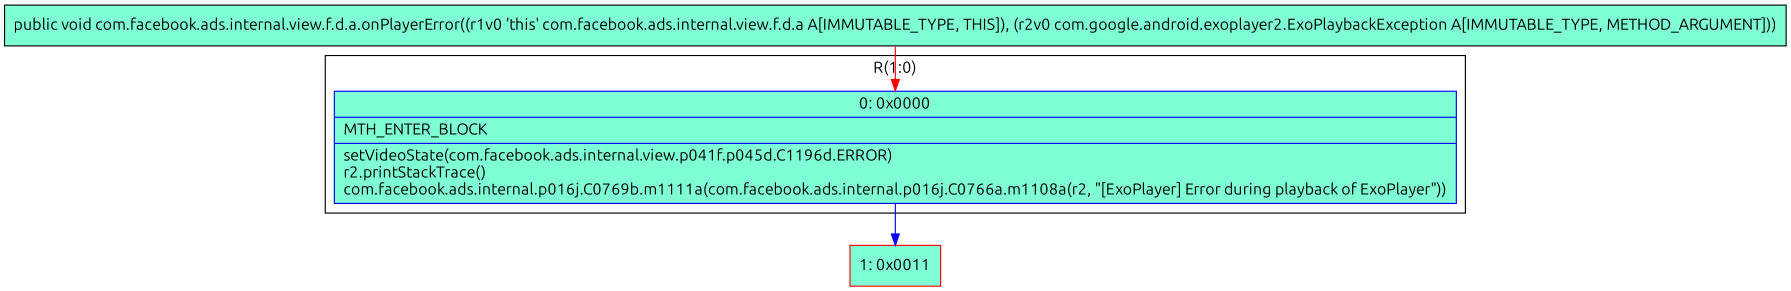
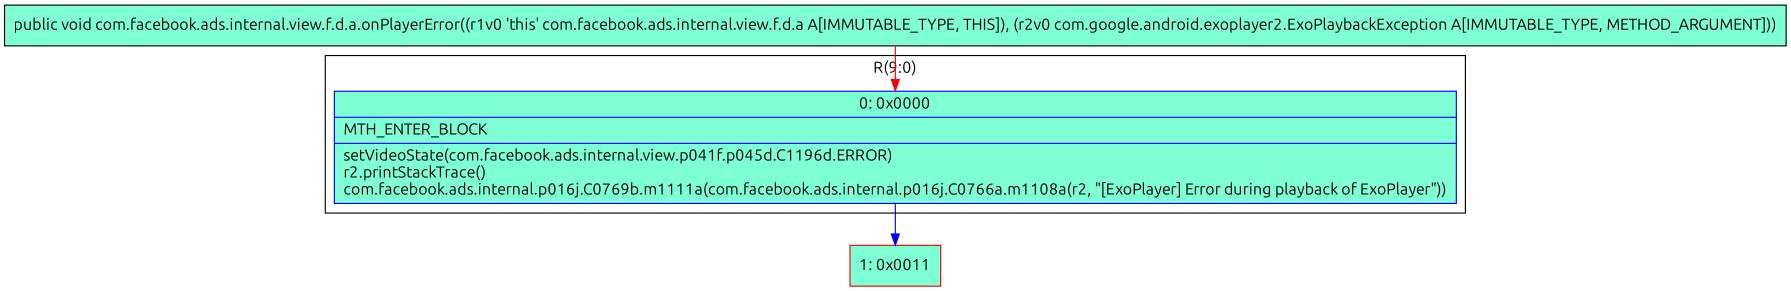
cluster "R(1:0)": label "R(1:0)" -> "R(9:0)"
